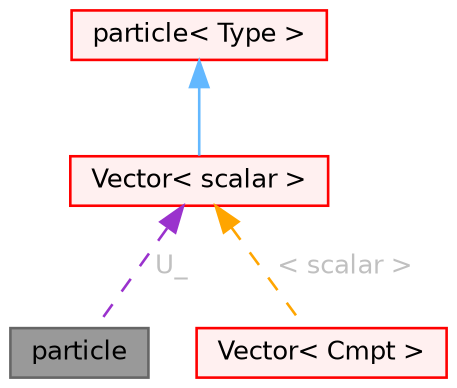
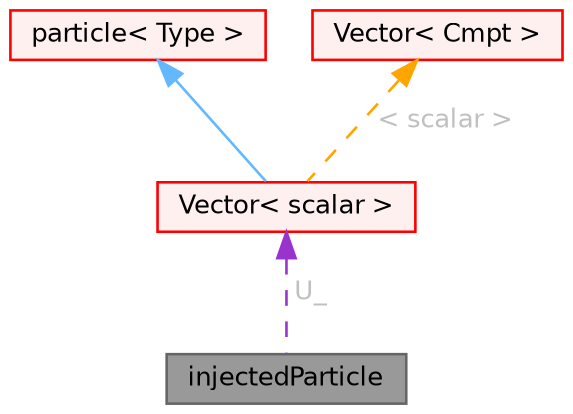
edge "Vector< Cmpt >" -> "Vector< scalar >": reversed
node "particle": label "particle" -> "injectedParticle"
